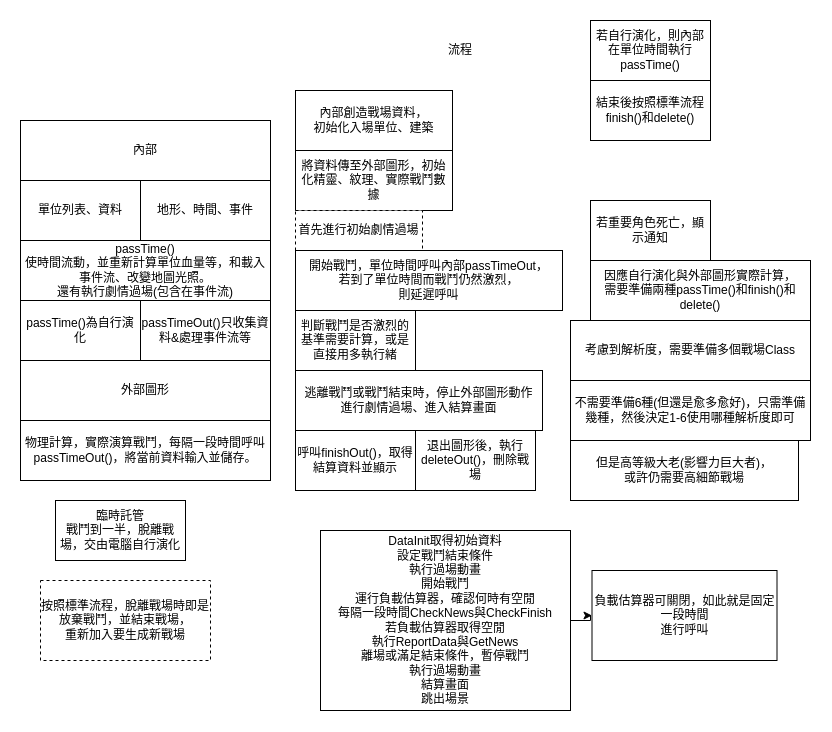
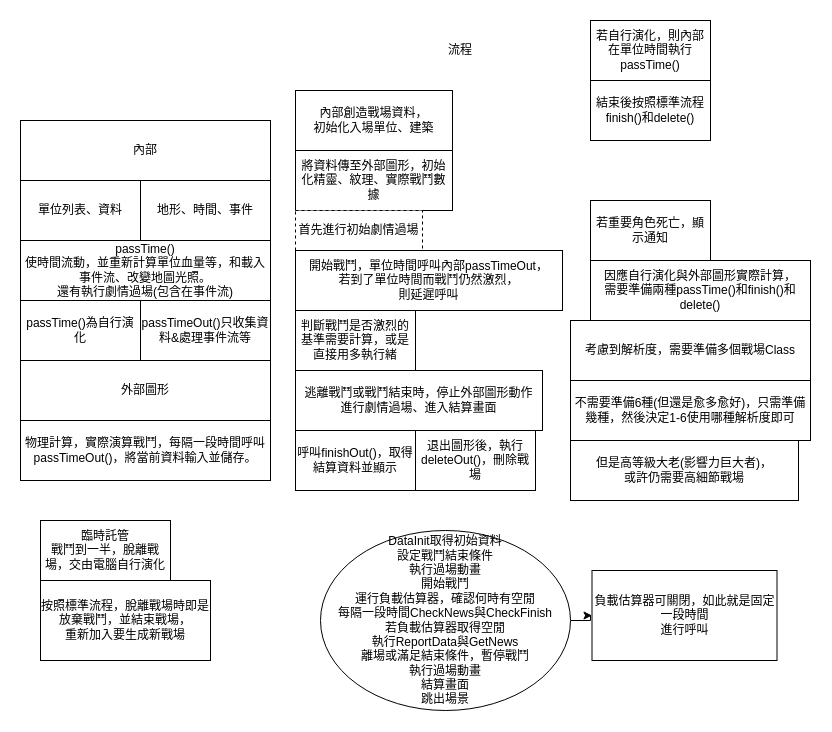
node "臨時託管 戰鬥到一半，脫離戰場，交由電腦自行演化": moved (121, 531) -> (106, 551)
node "按照標準流程，脫離戰場時即是放棄戰鬥，並結束戰場， 重新加入要生成新戰場": style dashed -> solid
node "DataInit取得初始資料 設定戰鬥結束條件 執行過場動畫 開始戰鬥 運行負載估算器，確認何時有空閒 每隔一段時間CheckNews與CheckFinish 若負載估算器取得空閒 執行ReportData與GetNews 離場或滿足結束條件，暫停戰鬥 執行過場動畫 結算畫面 跳出場景": shape rectangle -> ellipse
